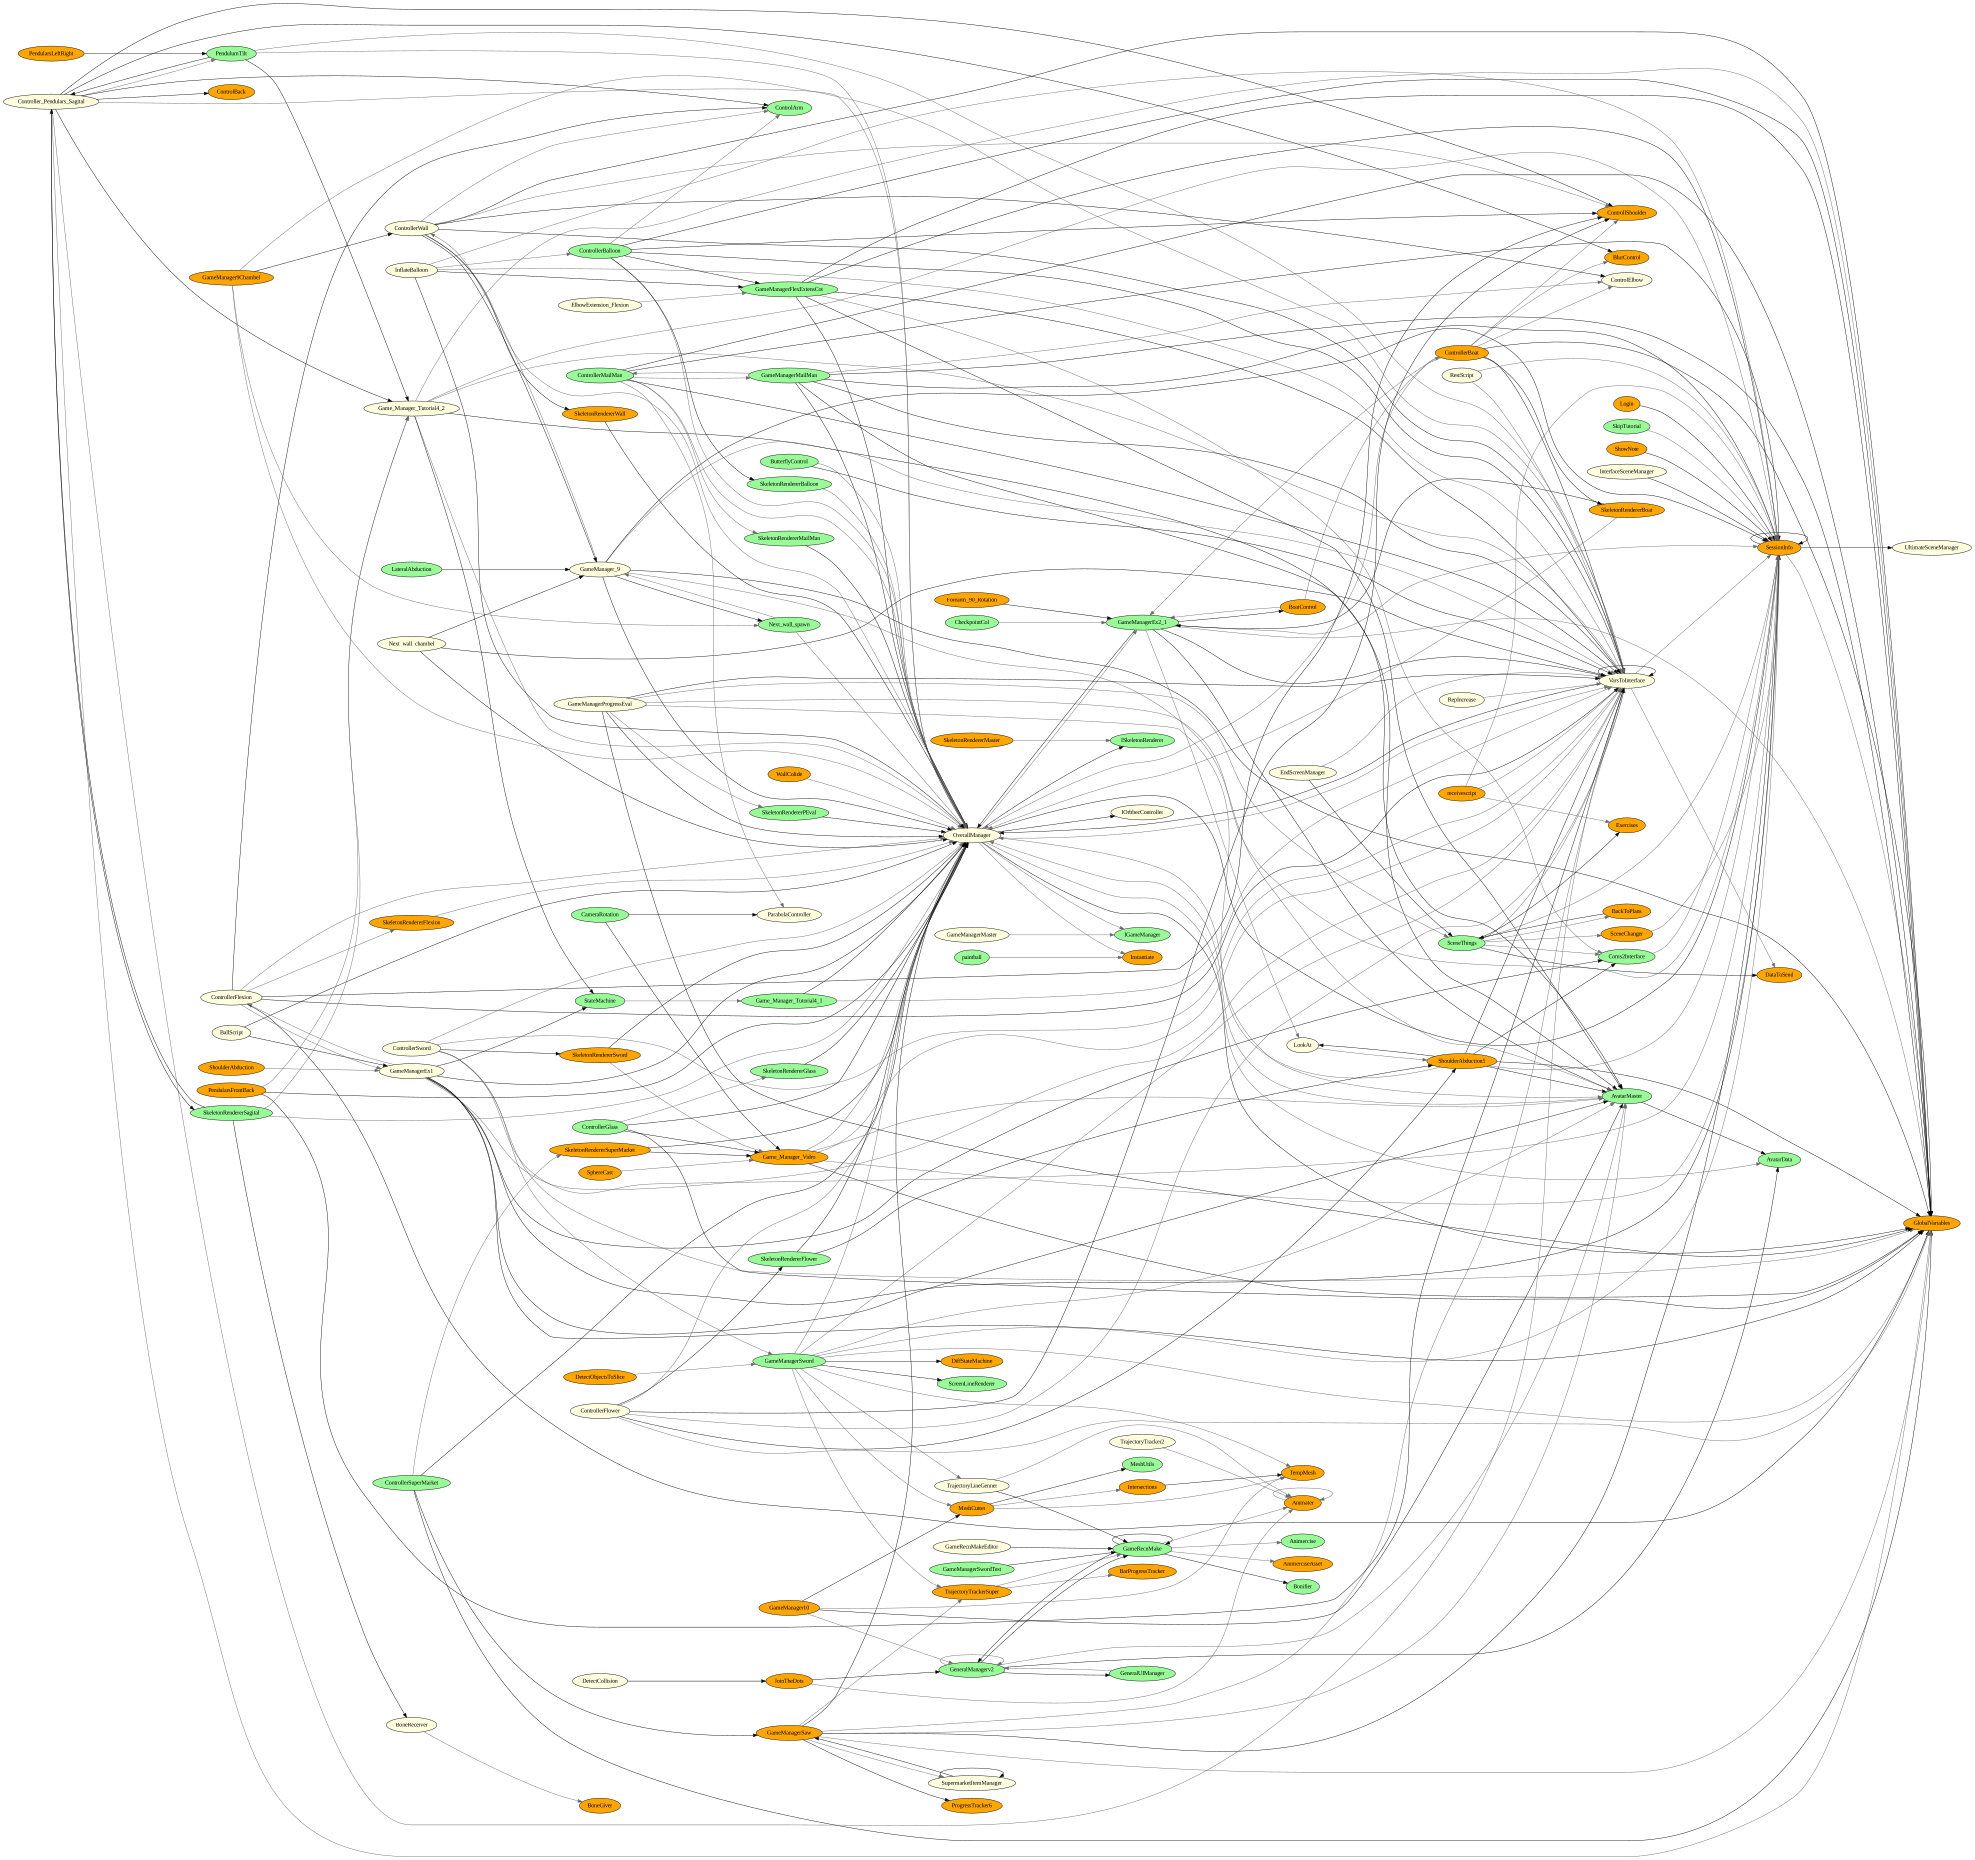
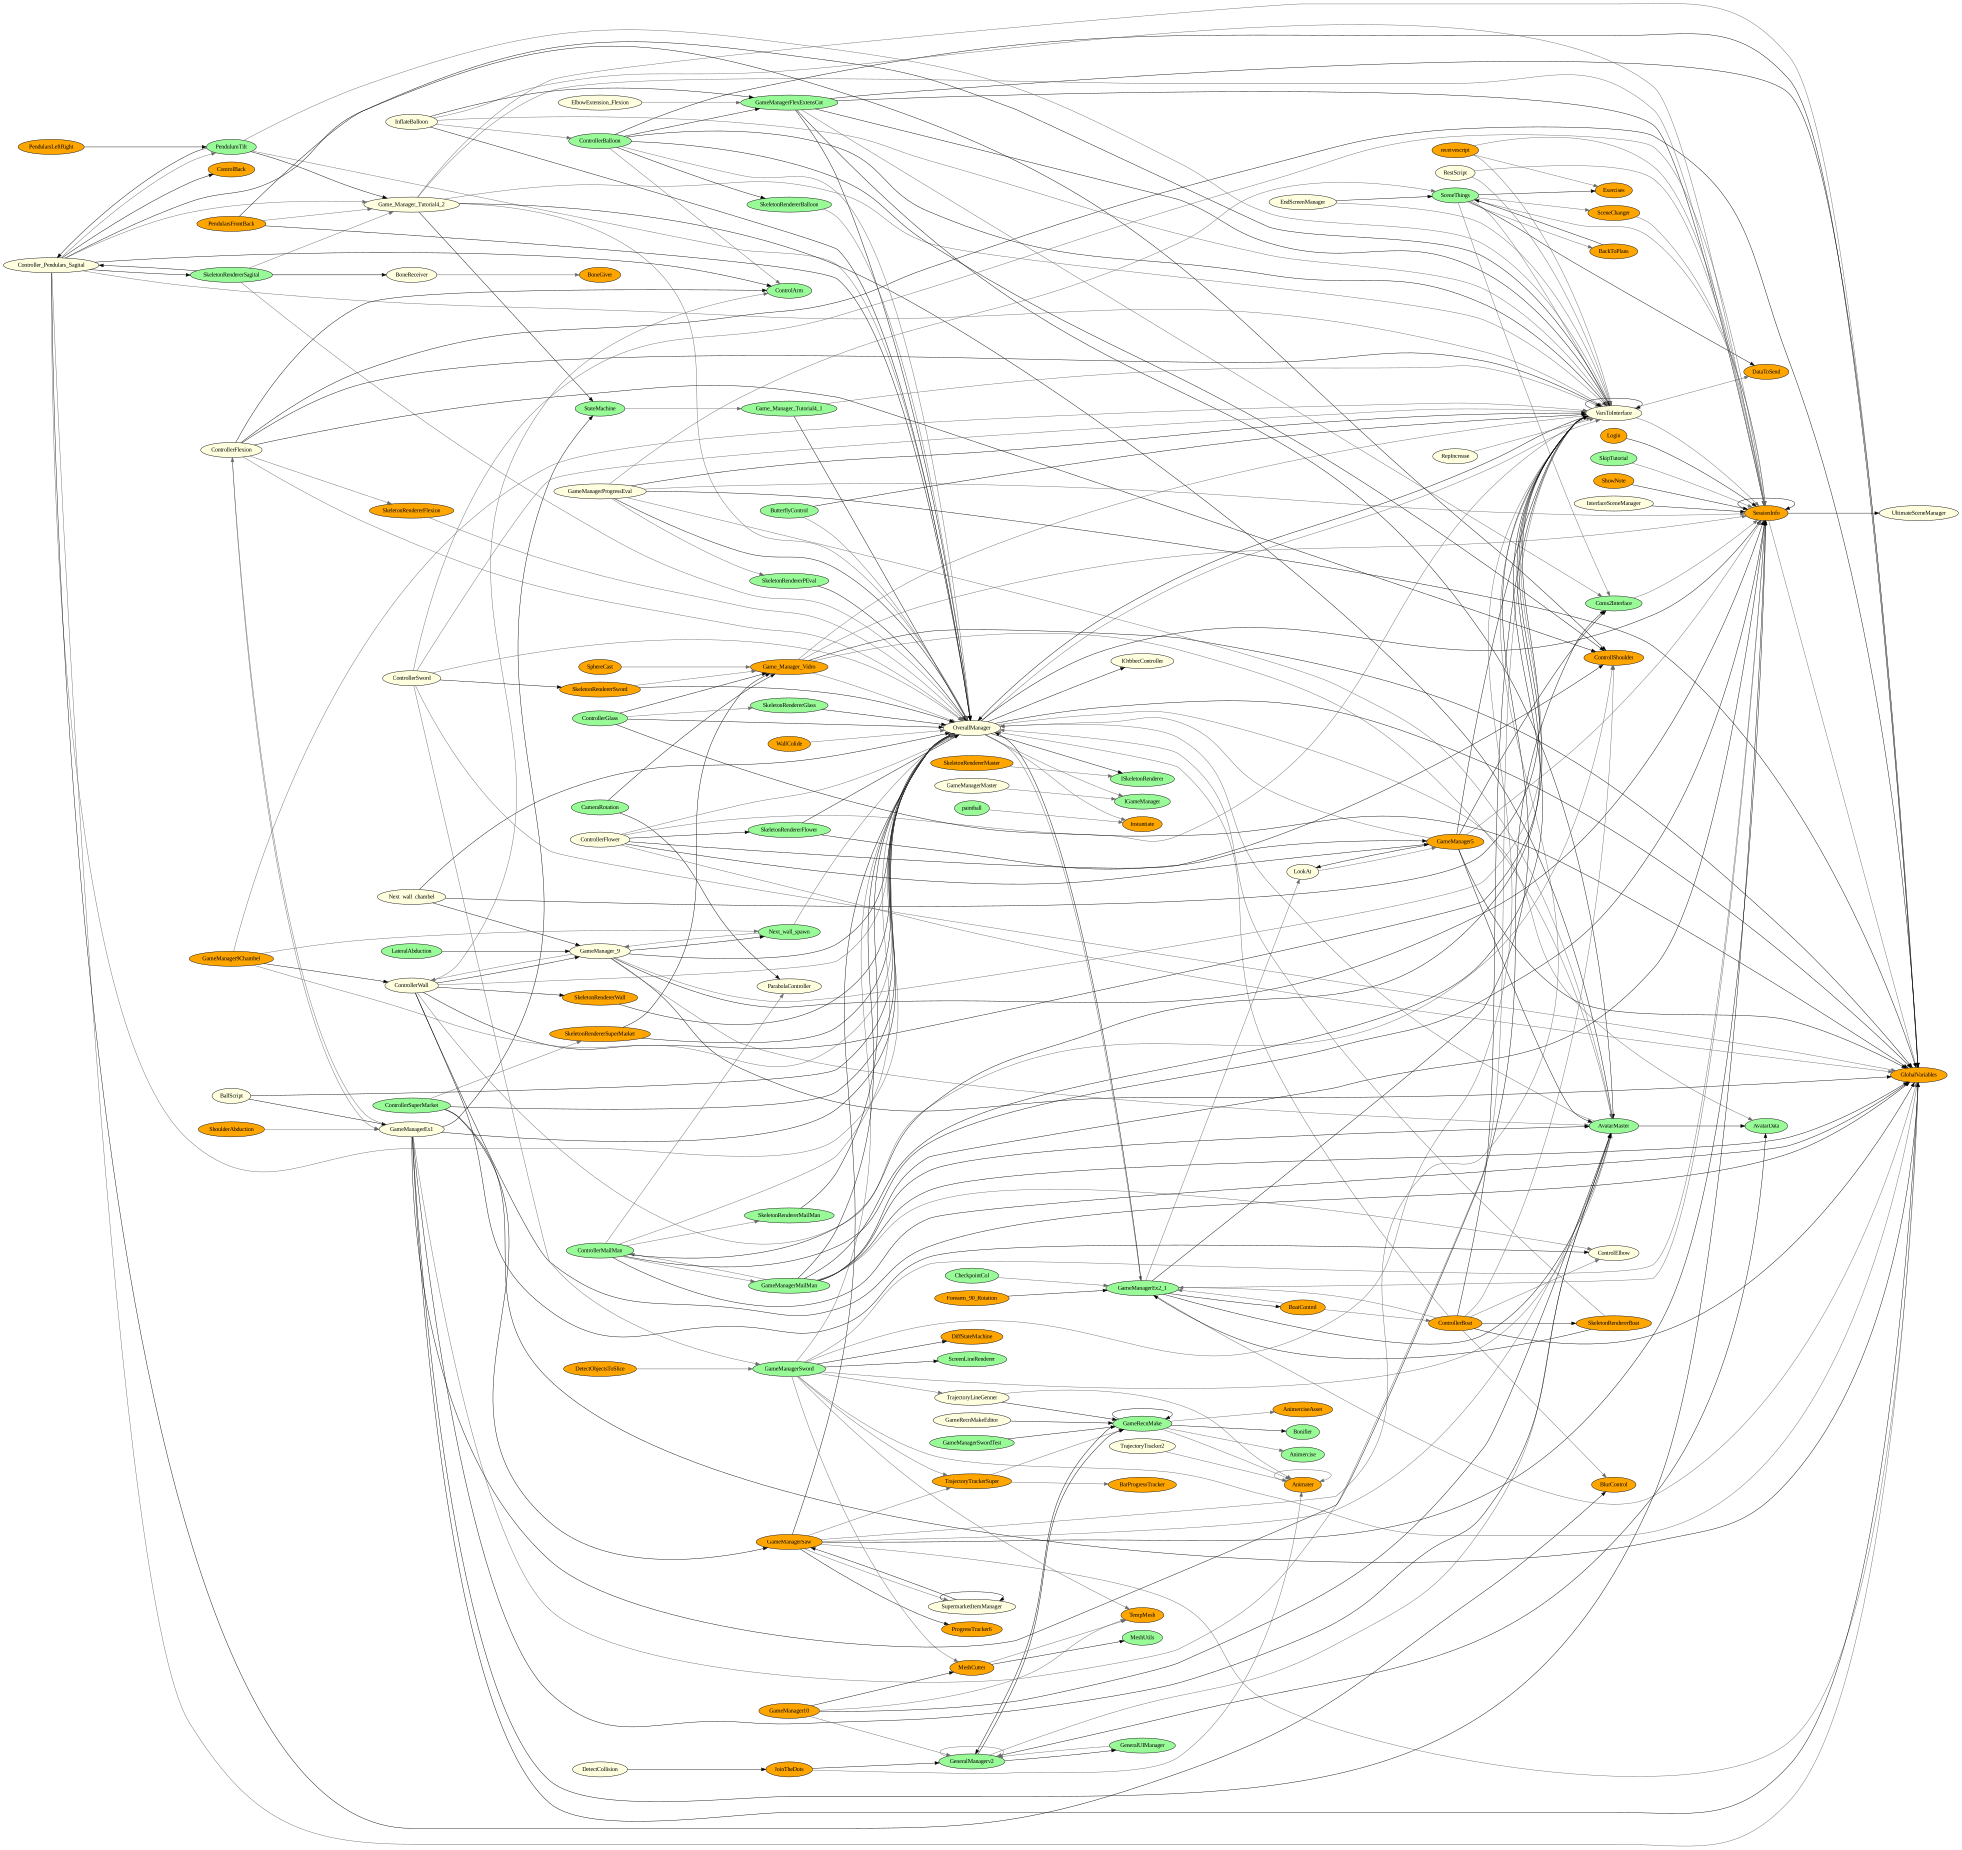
edge "Controller_Pendulars_Sagital" -> "Game_Manager_Tutorial4_2": color black -> gray40
node "ShoulderAbduction5": label "ShoulderAbduction5" -> "GameManager5"
node "Intersections": removed
